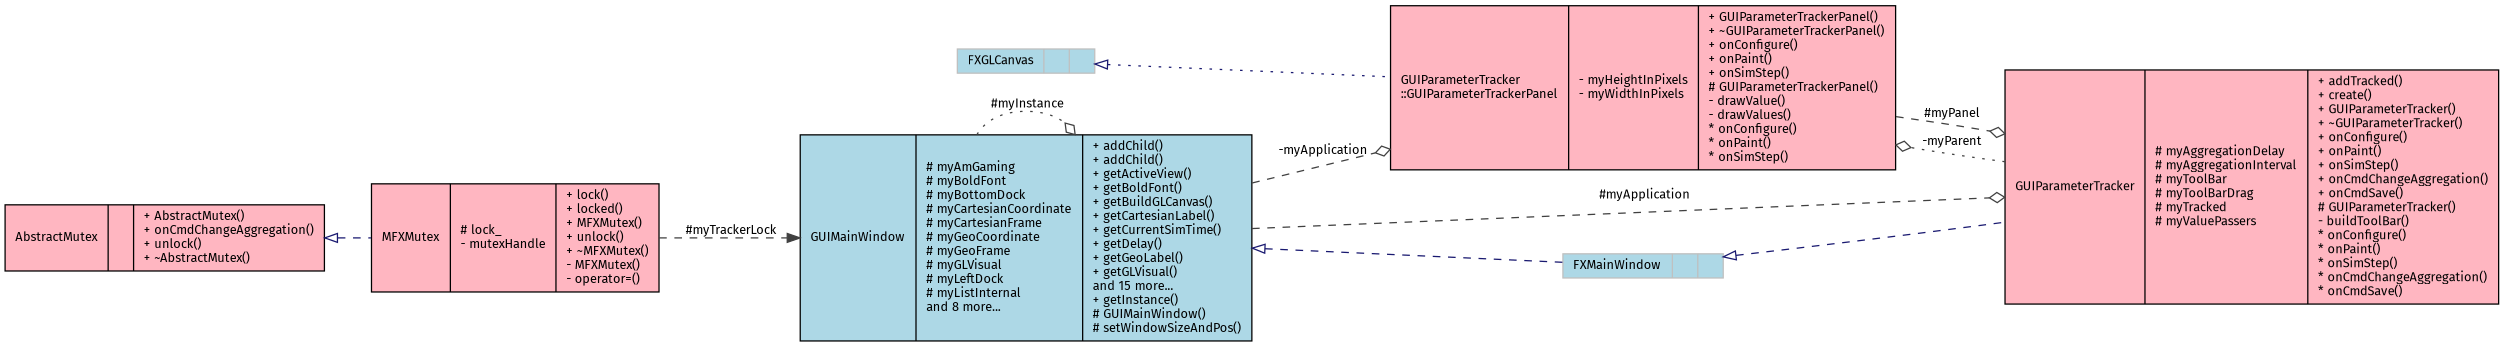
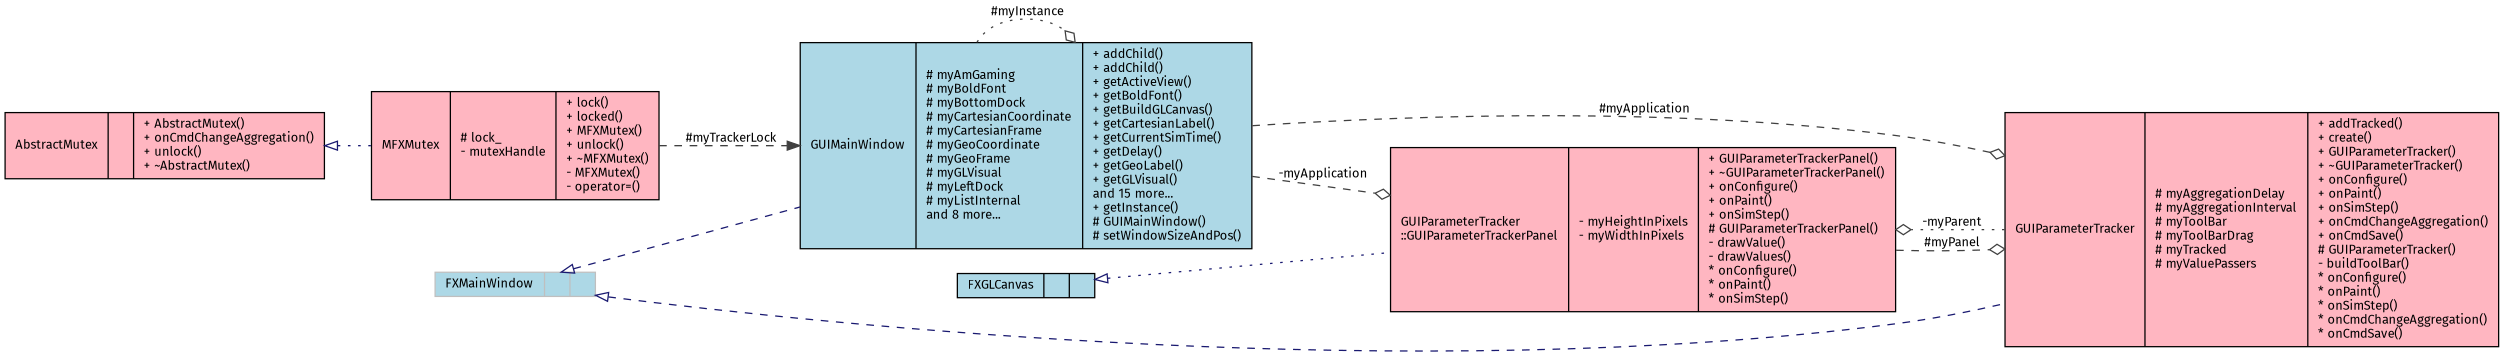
node "FXGLCanvas": color grey75 -> black
edge "MFXMutex" -> "AbstractMutex": style dashed -> dotted
edge "FXMainWindow" -> "GUIMainWindow": reversed
